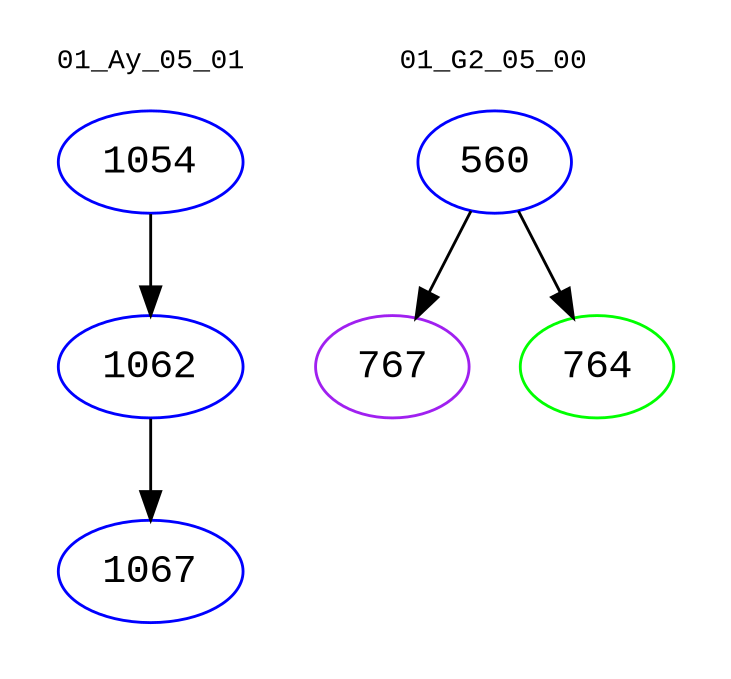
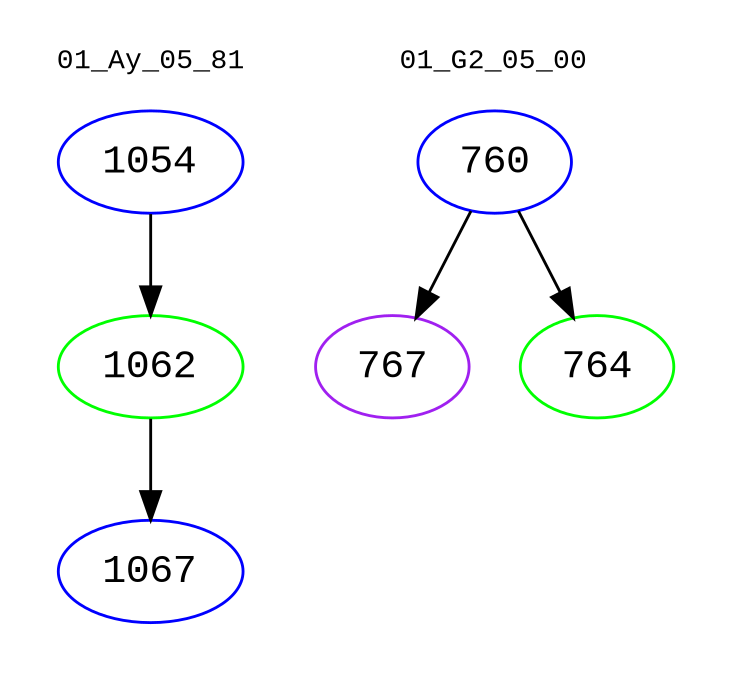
cluster "01_Ay_05_01": label "01_Ay_05_01" -> "01_Ay_05_81"
node "560": label "560" -> "760"
node "1062": color blue -> green
